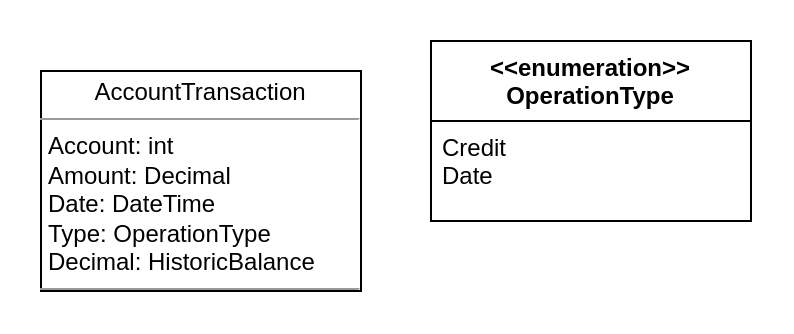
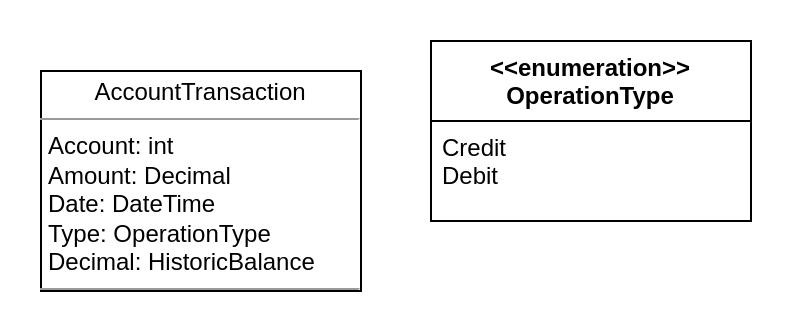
node "Credit Date": label "Credit Date" -> "Credit Debit"
